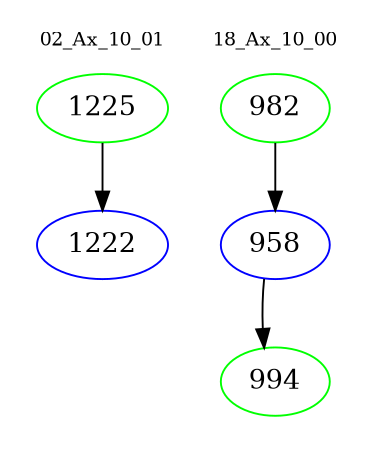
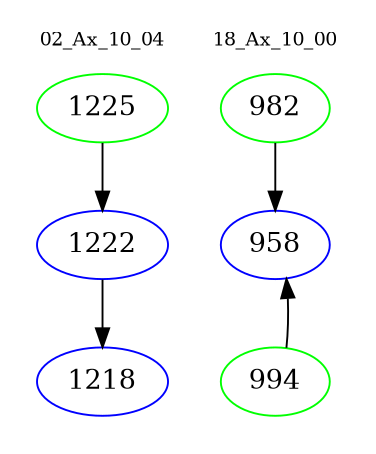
cluster "02_Ax_10_01": label "02_Ax_10_01" -> "02_Ax_10_04"
edge "958" -> "994": reversed
node "1218": added
